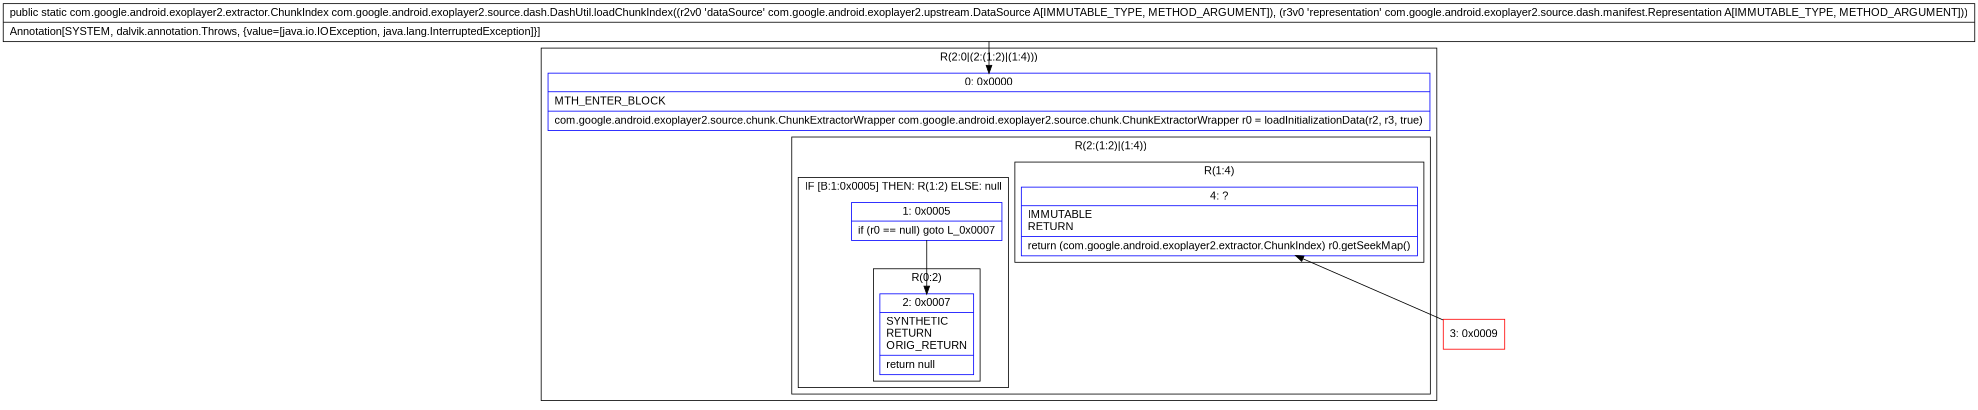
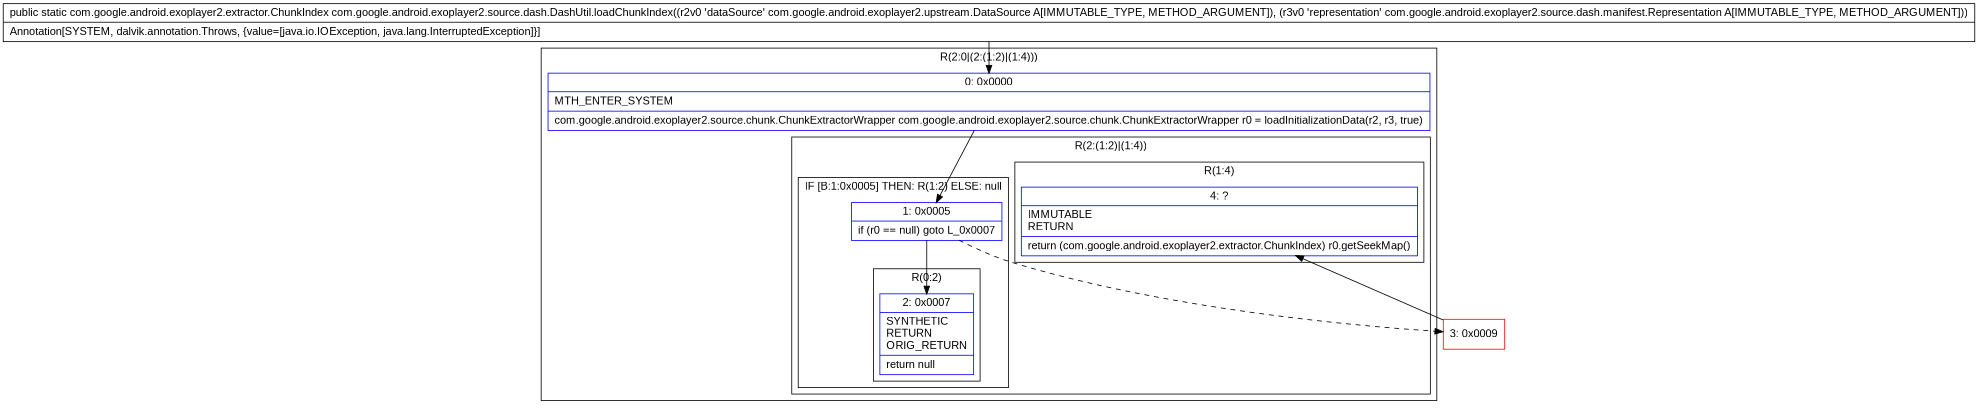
node "0: 0x0000": text "MTH_ENTER_BLOCK" -> "MTH_ENTER_SYSTEM"
edge "0: 0x0000" -> "1: 0x0005": added
edge "1: 0x0005" -> "3: 0x0009": added
